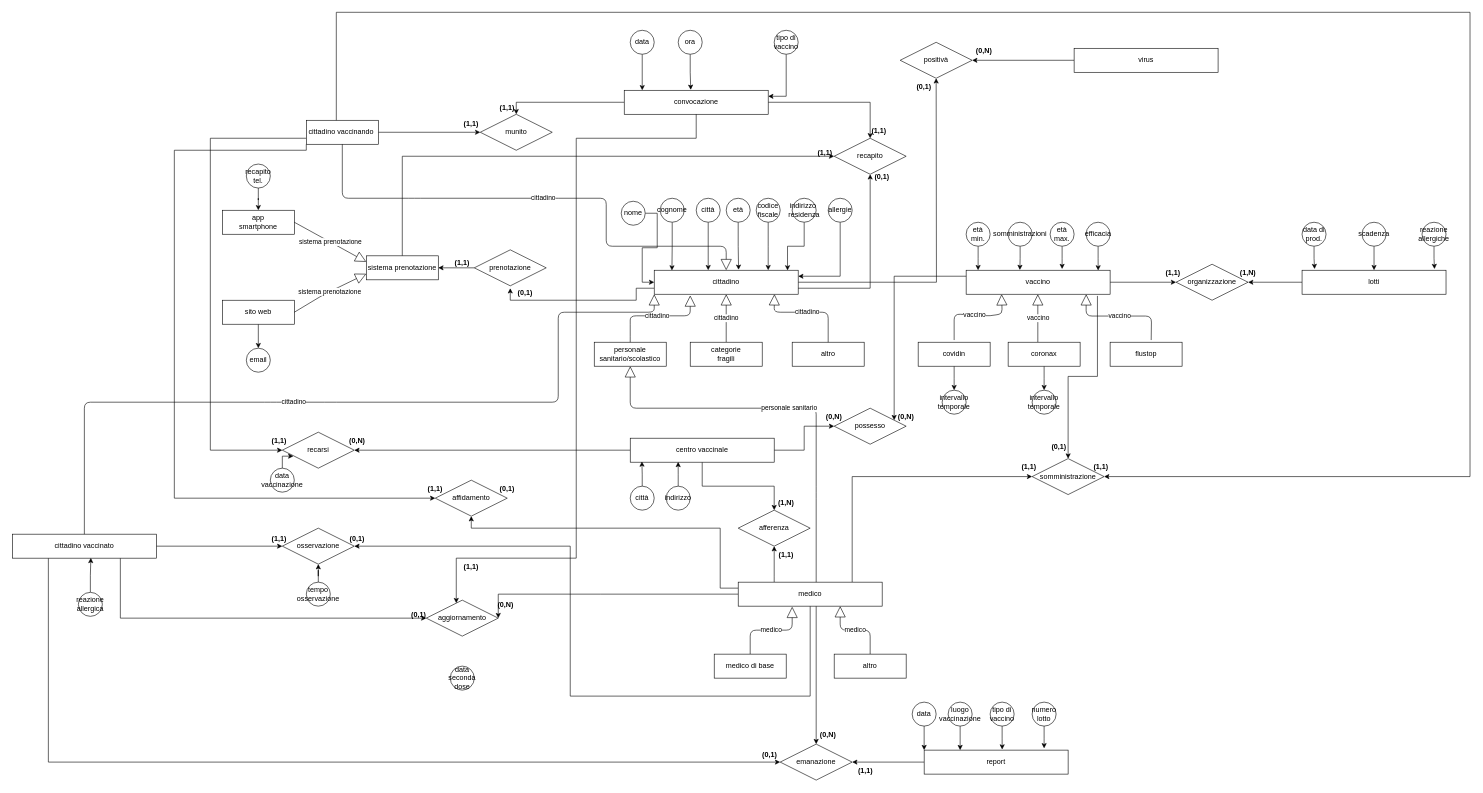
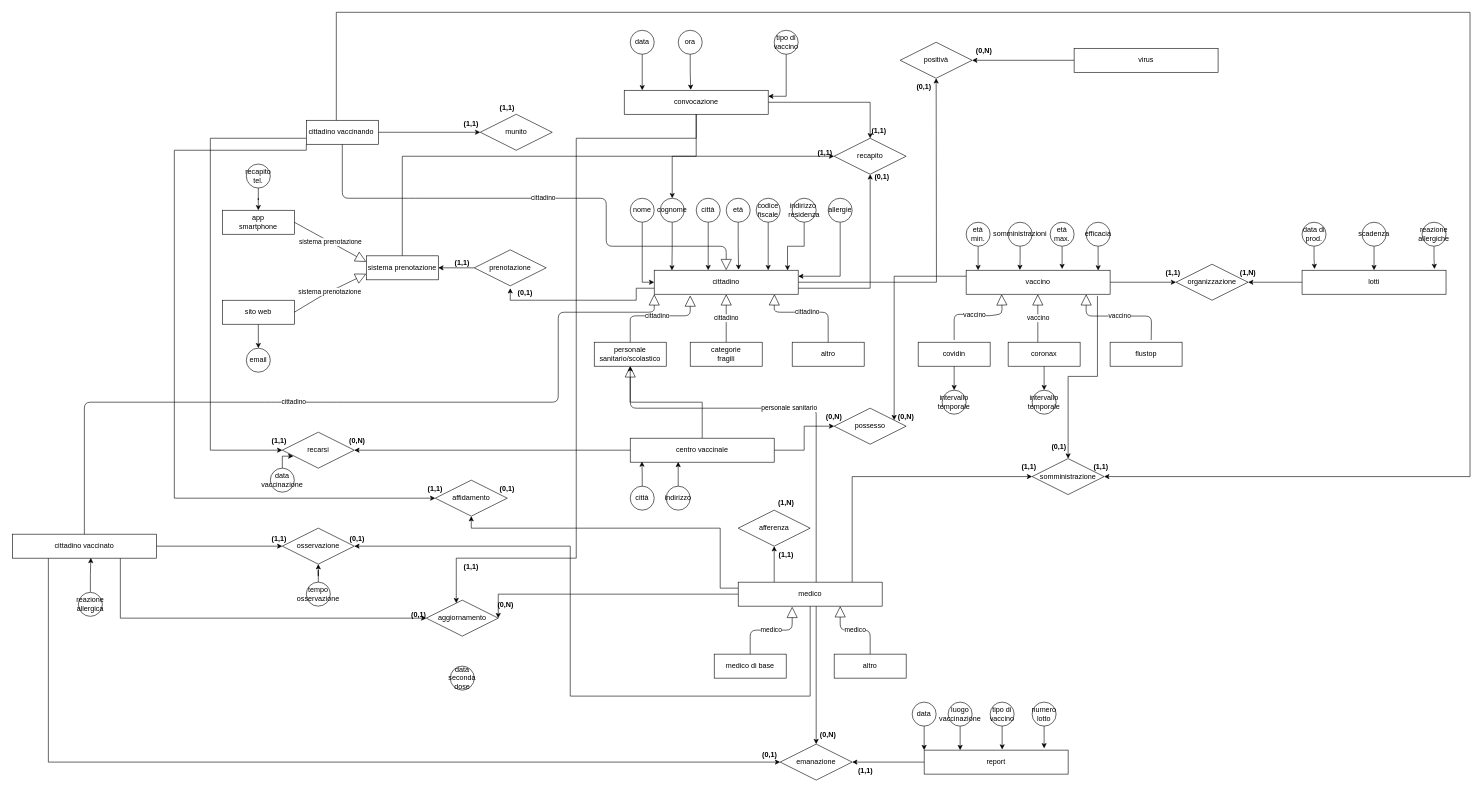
edge "convocazione" -> "munito": now "convocazione" -> "cognome"
node "nome": moved (633, 213) -> (642, 210)
edge "centro vaccinale" -> "afferenza": now "centro vaccinale" -> "personale sanitario/scolastico"
